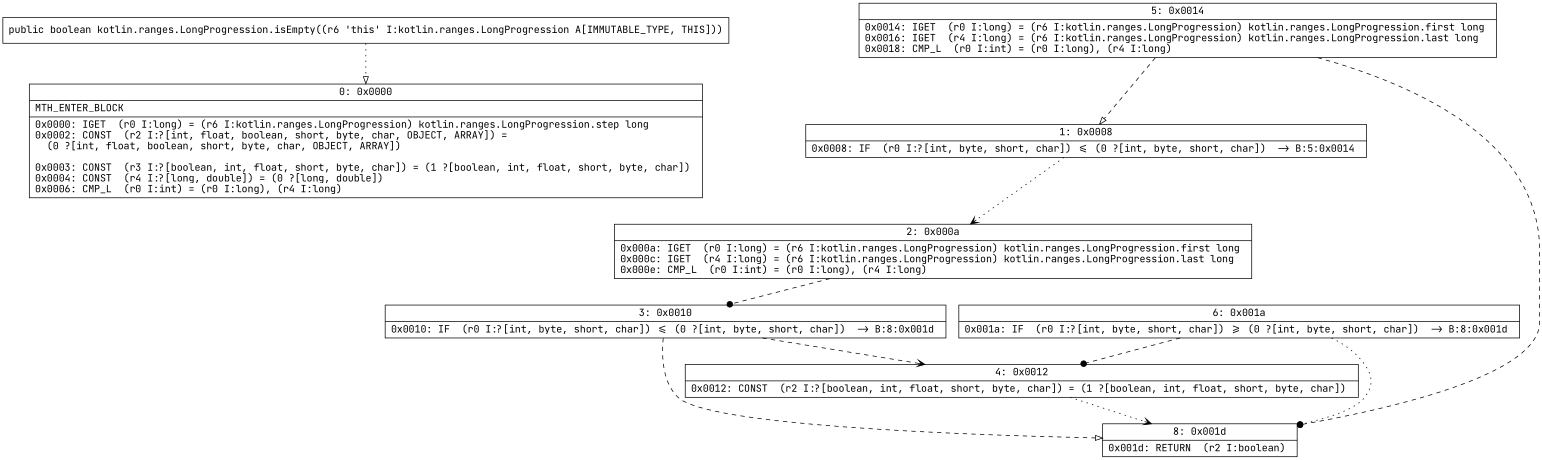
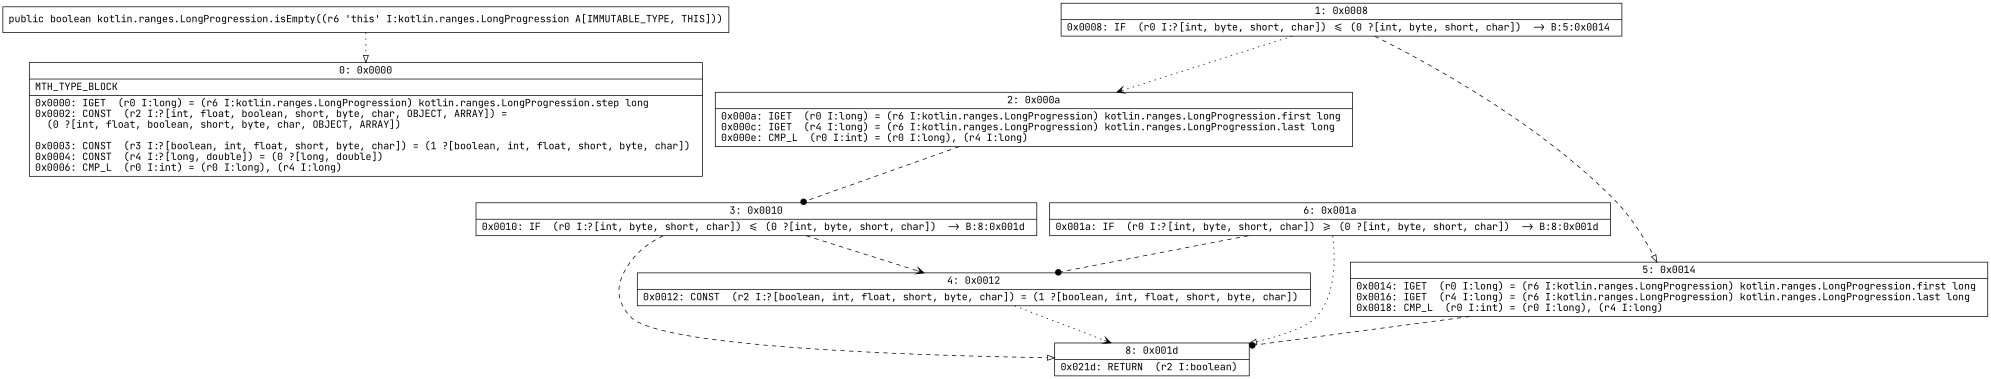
edge "5: 0x0014" -> "1: 0x0008": reversed
node "0: 0x0000": text "MTH_ENTER_BLOCK" -> "MTH_TYPE_BLOCK"
edge "6: 0x001a" -> "8: 0x001d": arrowhead dot -> onormal
node "8: 0x001d": text "0x001d: RETURN  (r2 I:boolean)" -> "0x021d: RETURN  (r2 I:boolean)"
